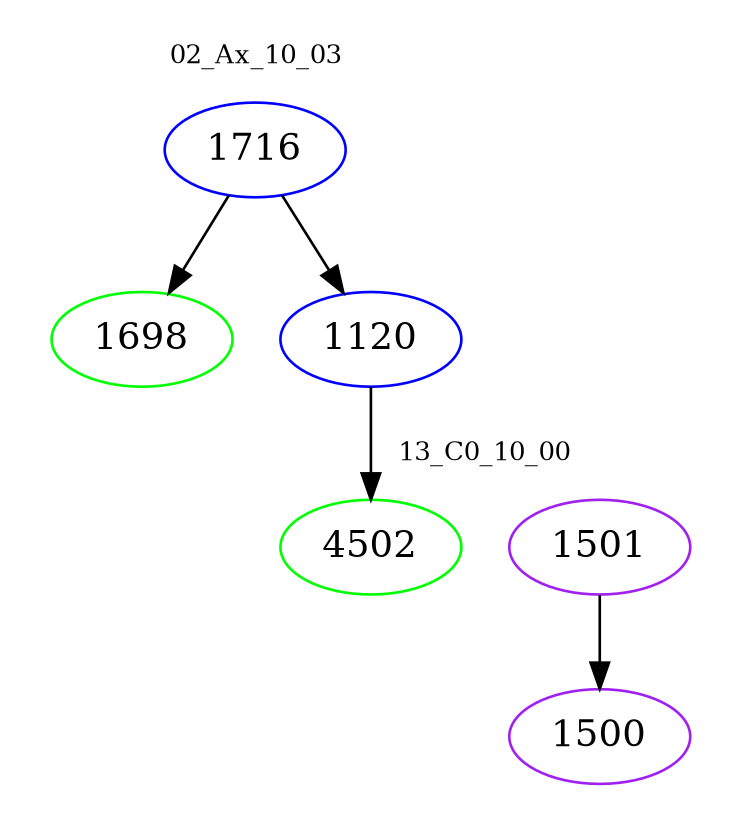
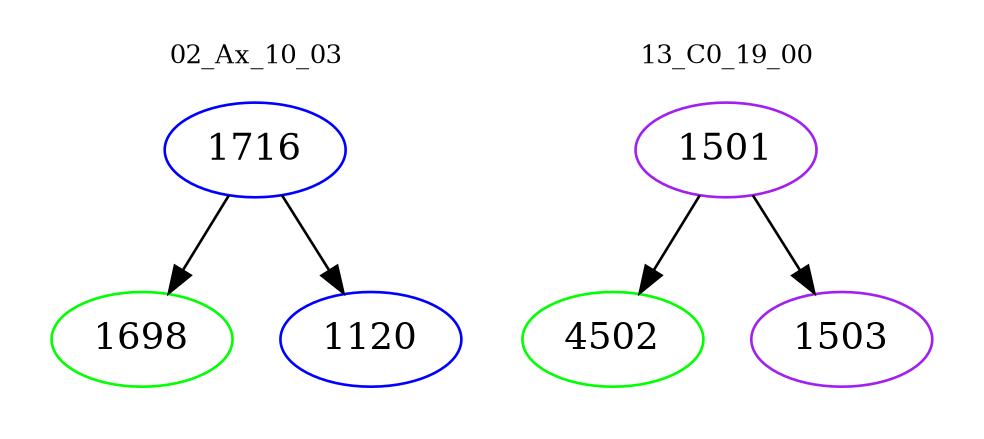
edge "1120" -> "4502": now "1501" -> "4502"
cluster "13_C0_10_00": label "13_C0_10_00" -> "13_C0_19_00"
node "1500": label "1500" -> "1503"
